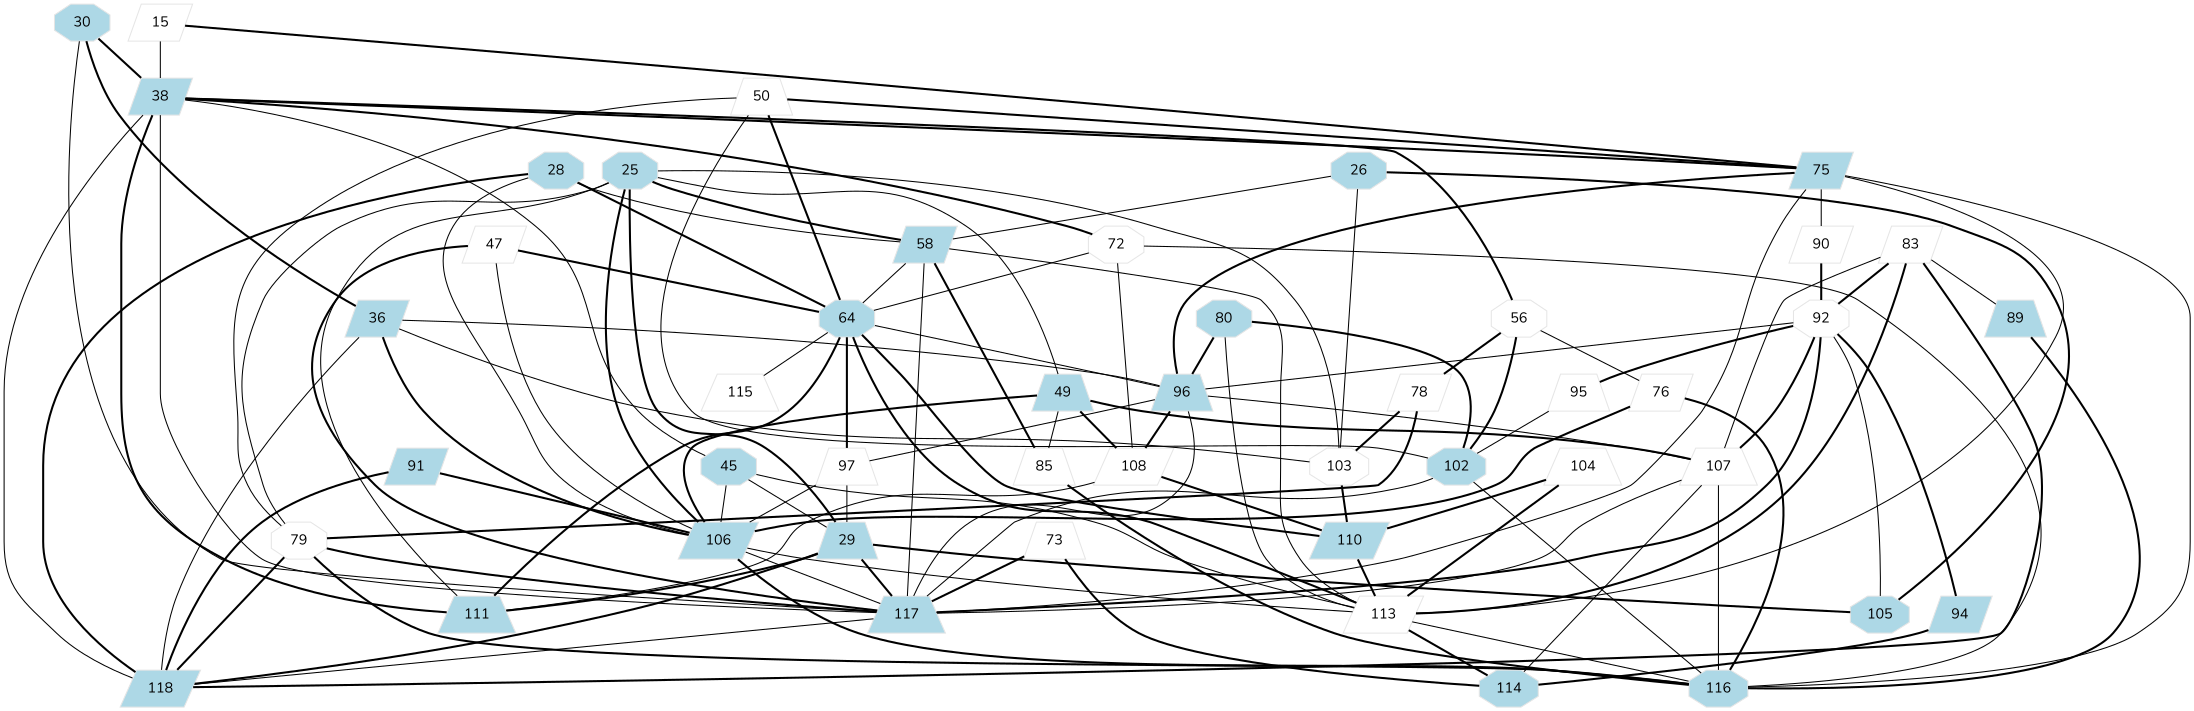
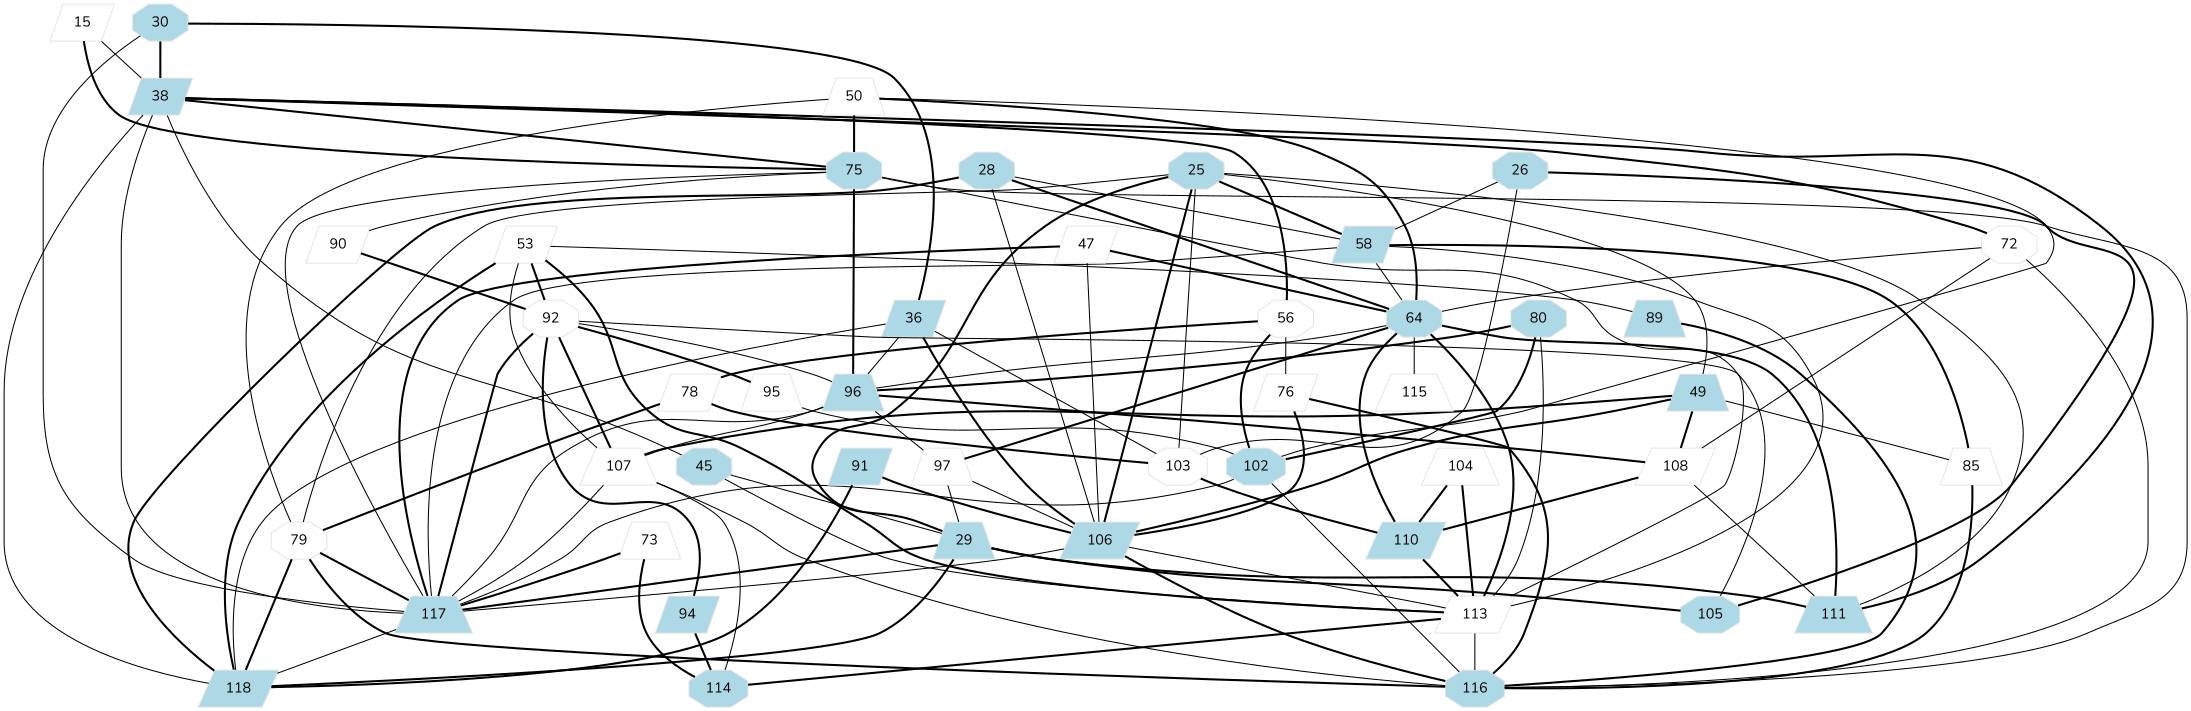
node "75": shape parallelogram -> octagon
node "83": label "83" -> "53"
edge "45" -- "106": removed
